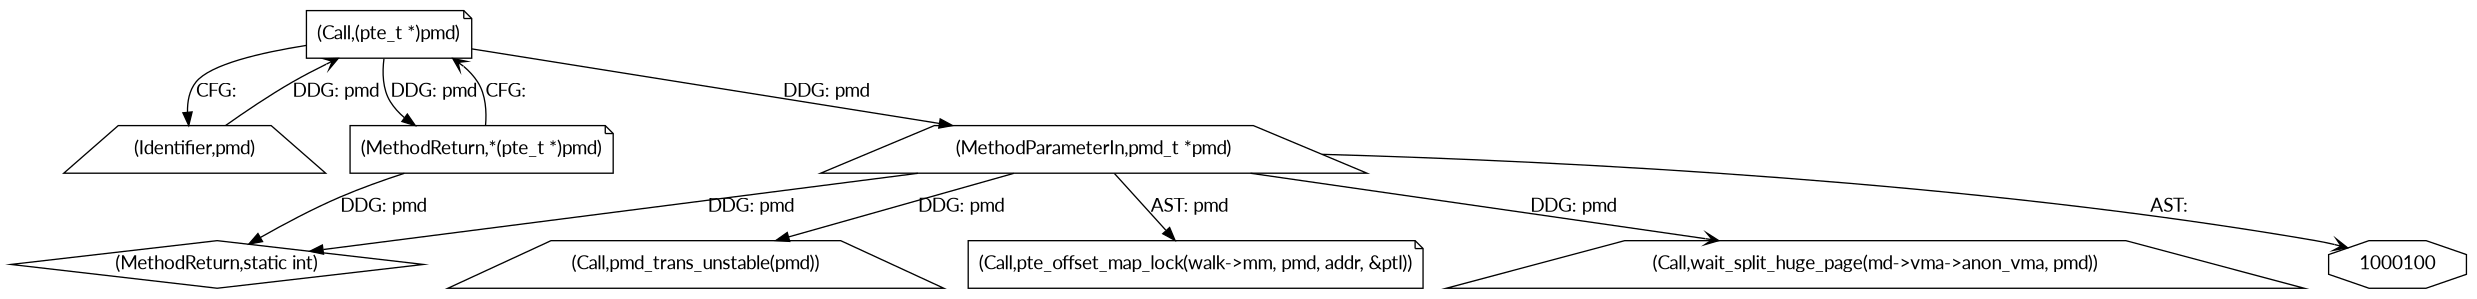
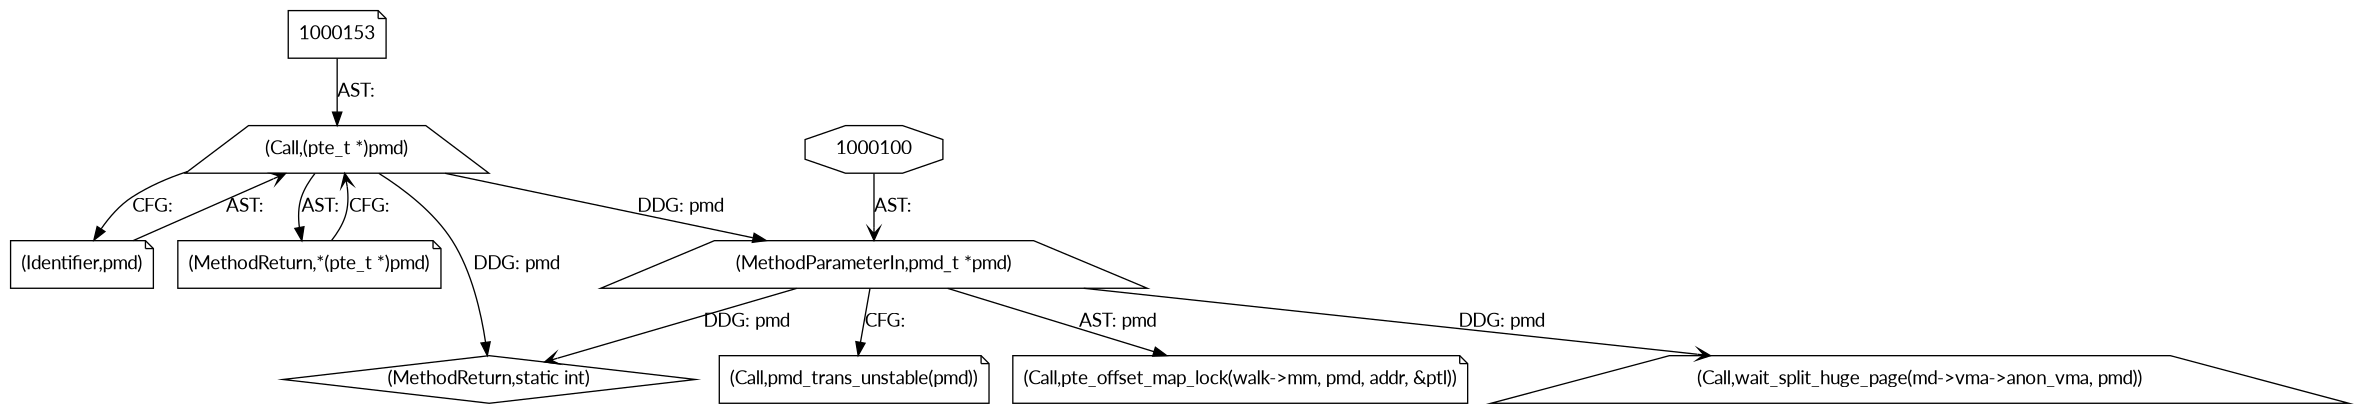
node "1000153": added
node "(Call,(pte_t *)pmd)": shape note -> trapezium
edge "(Identifier,pmd)" -> "(Call,(pte_t *)pmd)": label "DDG: pmd" -> "AST: "
edge "(Call,(pte_t *)pmd)" -> "(MethodReturn,*(pte_t *)pmd)": label "DDG: pmd" -> "AST: "
node "(Identifier,pmd)": shape trapezium -> note
edge "(MethodParameterIn,pmd_t *pmd)" -> "1000100": reversed
edge "(MethodReturn,*(pte_t *)pmd)" -> "(MethodReturn,static int)": now "(Call,(pte_t *)pmd)" -> "(MethodReturn,static int)"
edge "(MethodParameterIn,pmd_t *pmd)" -> "(Call,pmd_trans_unstable(pmd))": label "DDG: pmd" -> "CFG: "
edge "(MethodParameterIn,pmd_t *pmd)" -> "(MethodReturn,static int)": arrowhead normal -> vee
node "(Call,pmd_trans_unstable(pmd))": shape trapezium -> note
